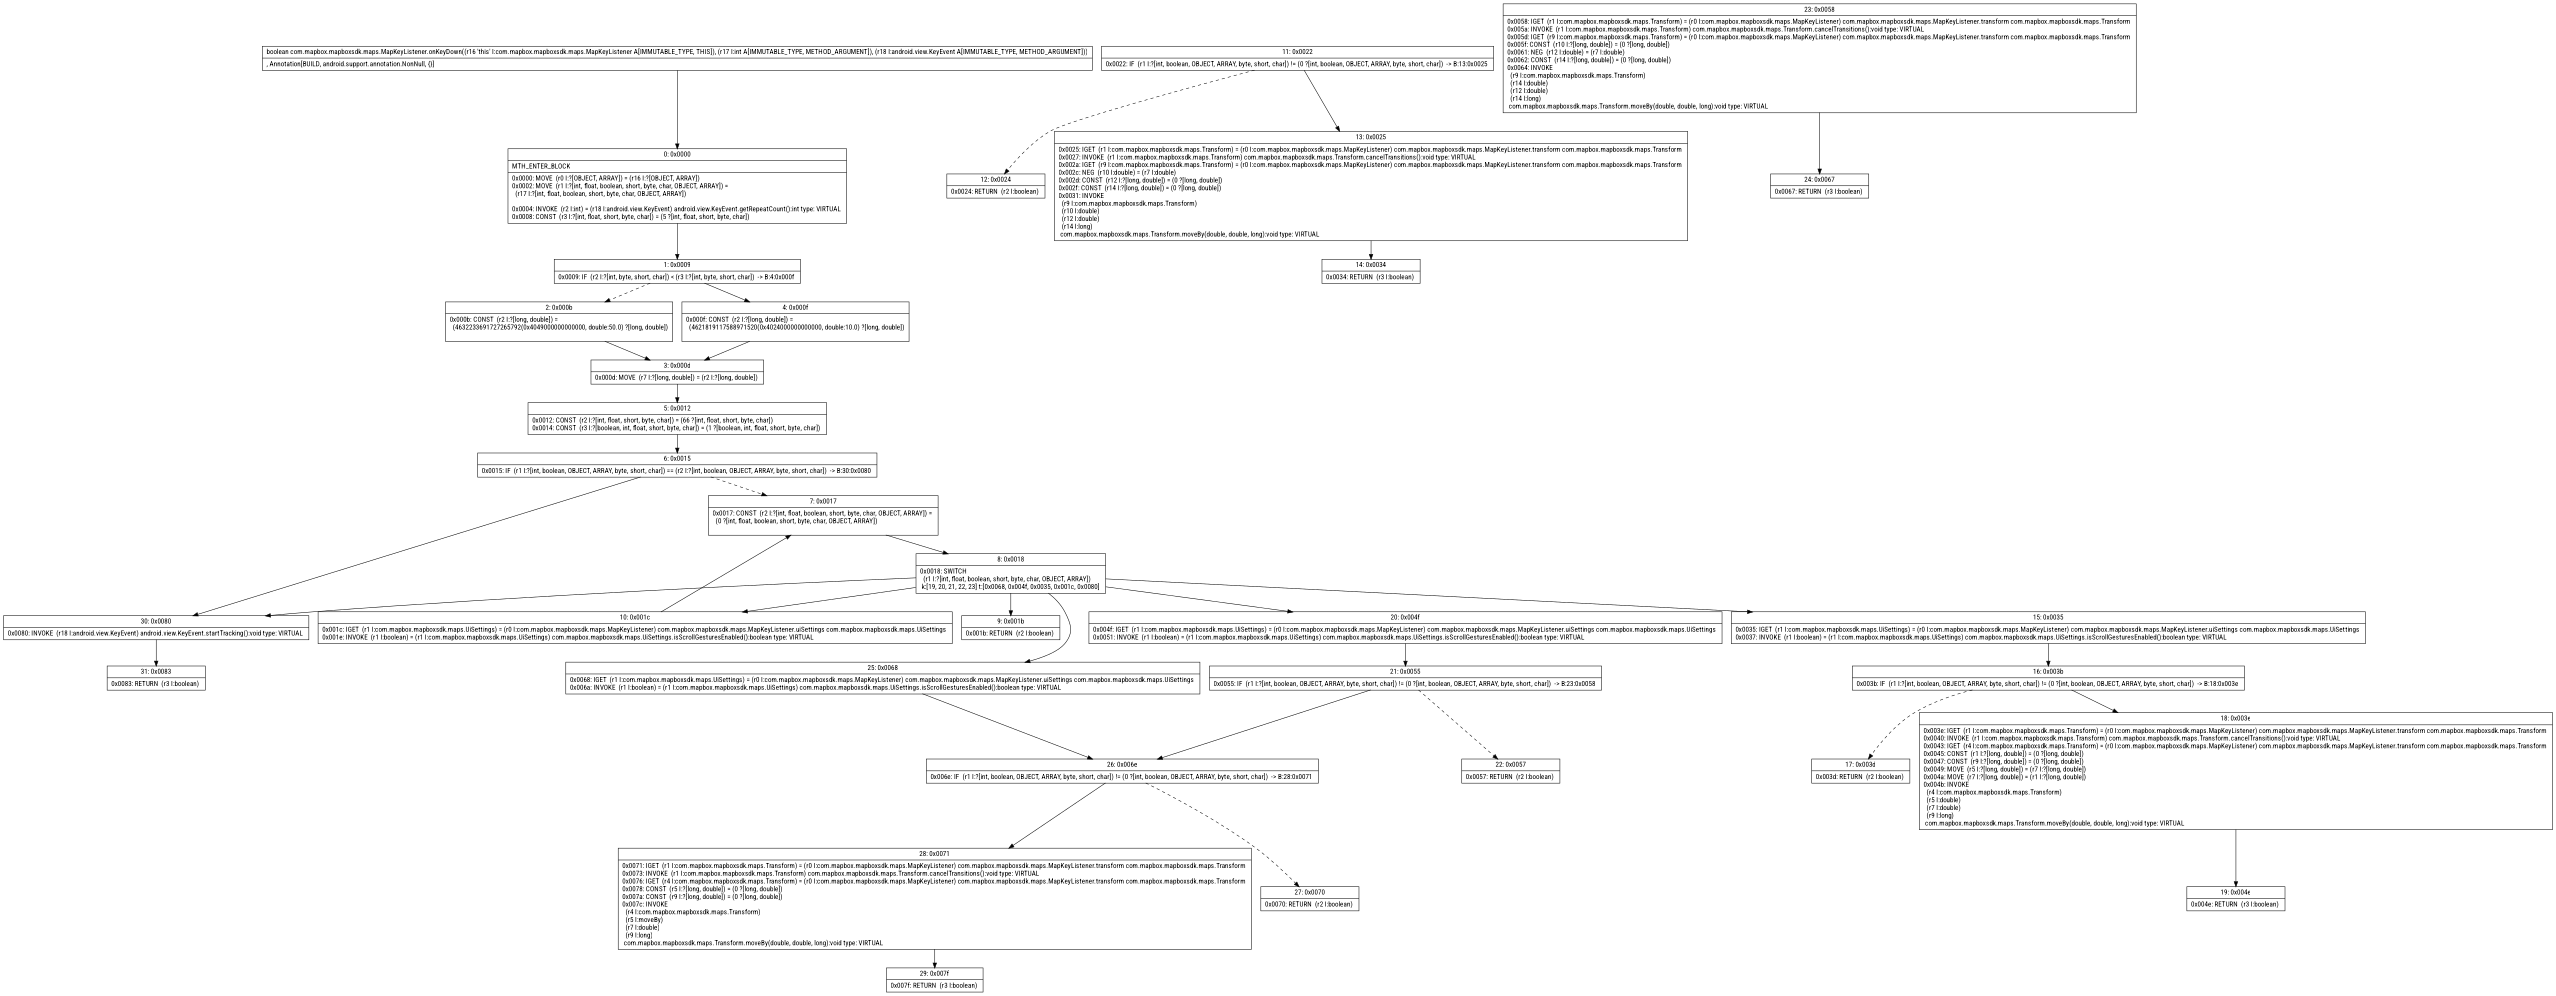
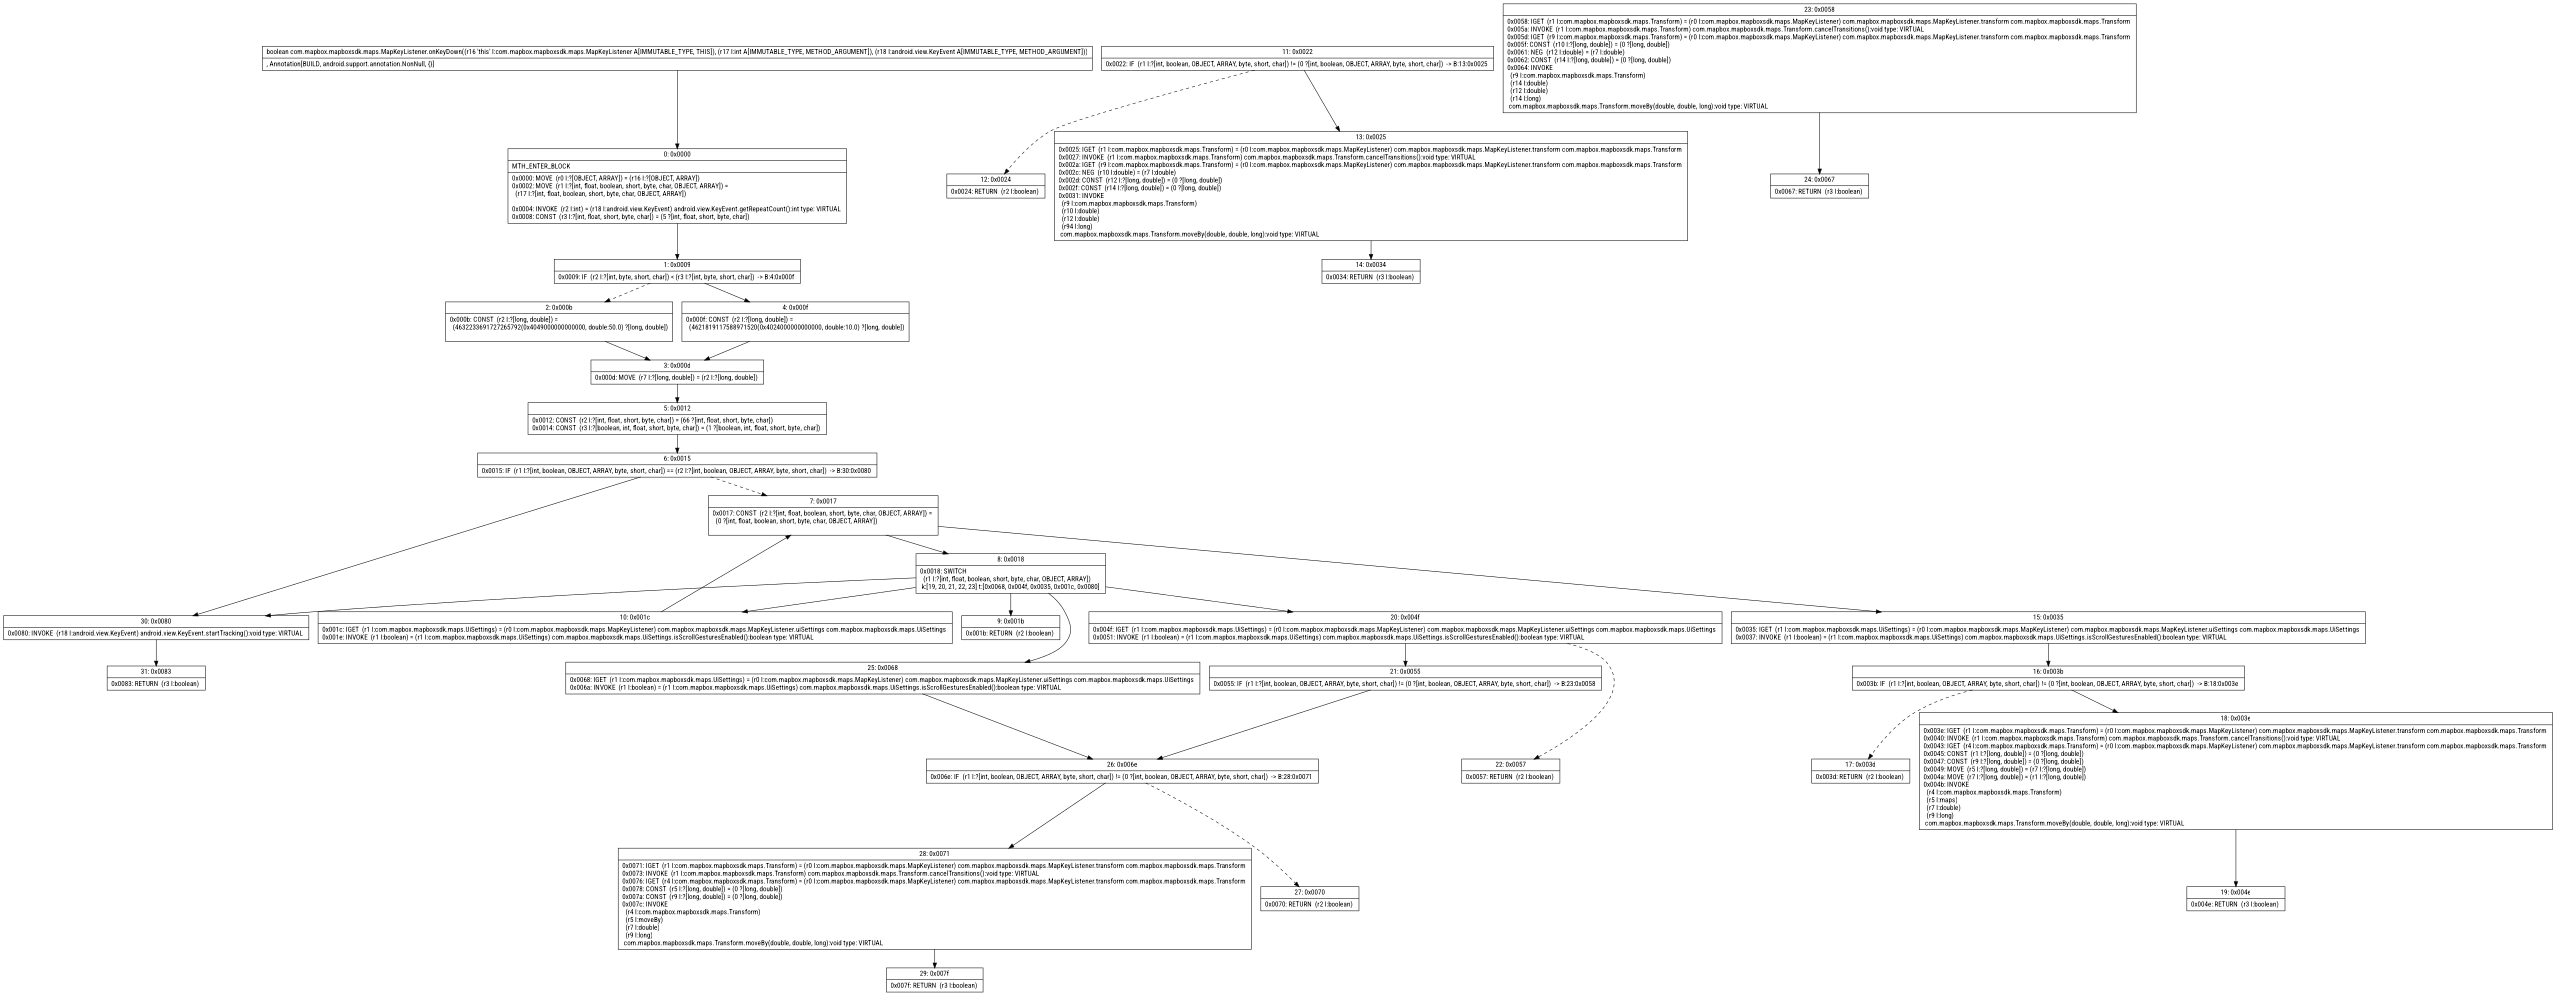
node "13: 0x0025": text "(r14 I:long)" -> "(r94 I:long)"
edge "8: 0x0018" -> "15: 0x0035": now "7: 0x0017" -> "15: 0x0035"
edge "21: 0x0055" -> "22: 0x0057": now "20: 0x004f" -> "22: 0x0057"
node "18: 0x003e": text "(r5 I:double)" -> "(r5 I:maps)"
